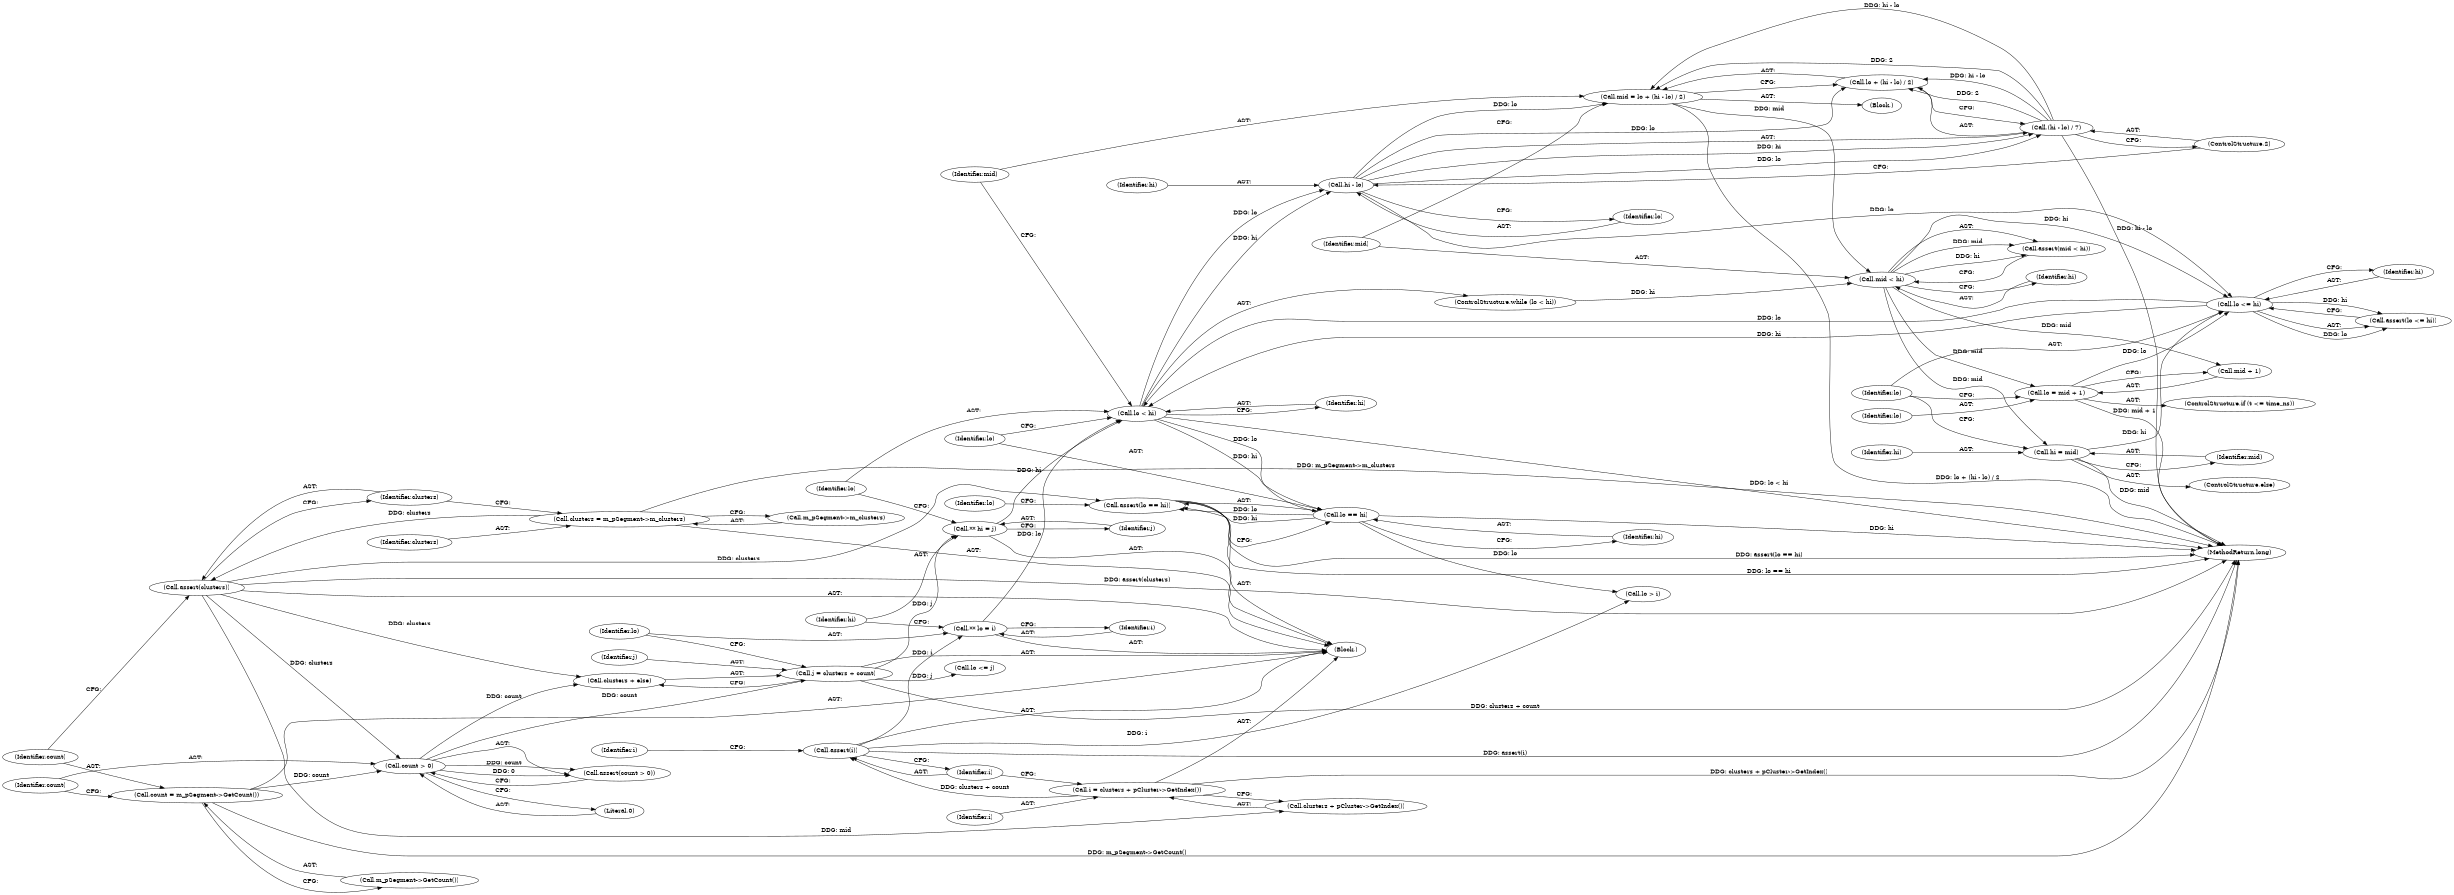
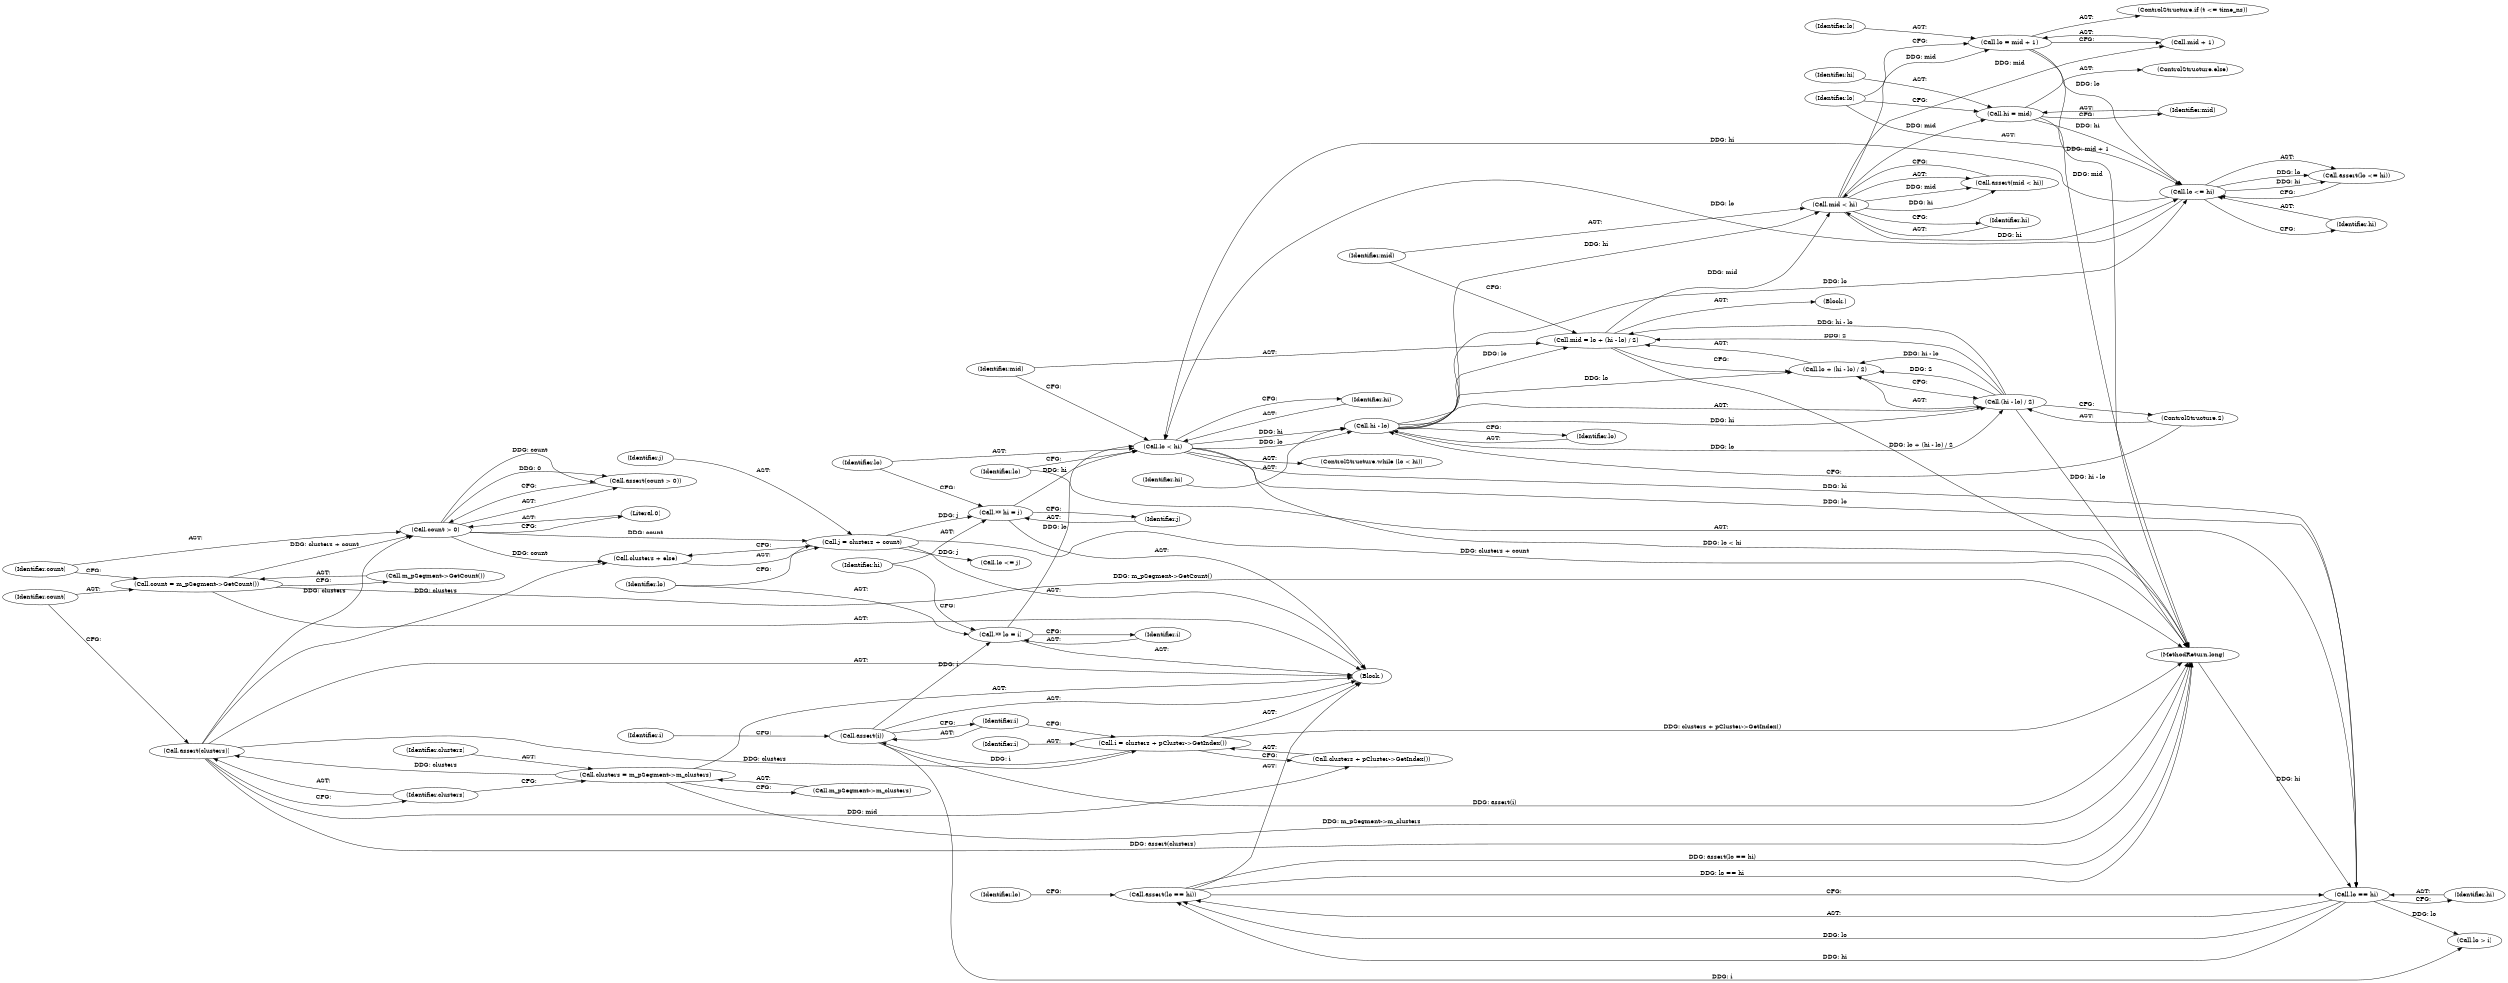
node "(Call,(hi - lo) / 7)": label "(Call,(hi - lo) / 7)" -> "(Call,(hi - lo) / 2)"
edge "(ControlStructure,while (lo < hi))" -> "(Call,mid < hi)": now "(Call,hi - lo)" -> "(Call,mid < hi)"
edge "(Call,lo == hi)" -> "(MethodReturn,long)": reversed
edge "(Call,assert(clusters))" -> "(Call,assert(lo == hi))": now "(Call,assert(clusters))" -> "(Call,i = clusters + pCluster->GetIndex())"
edge "(Call,count = m_pSegment->GetCount())" -> "(Call,count > 0)": label "DDG: count" -> "DDG: clusters + count"
edge "(Call,i = clusters + pCluster->GetIndex())" -> "(Call,assert(i))": label "DDG: clusters + count" -> "DDG: i"
